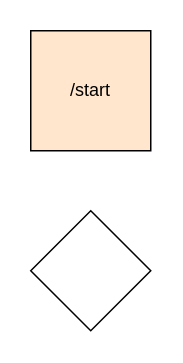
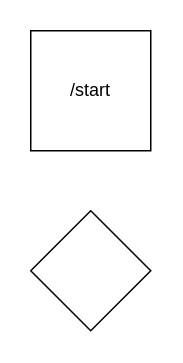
node "/start": fillcolor #ffe6cc -> #ffffff
